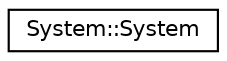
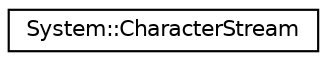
node "System::System": label "System::System" -> "System::CharacterStream"
